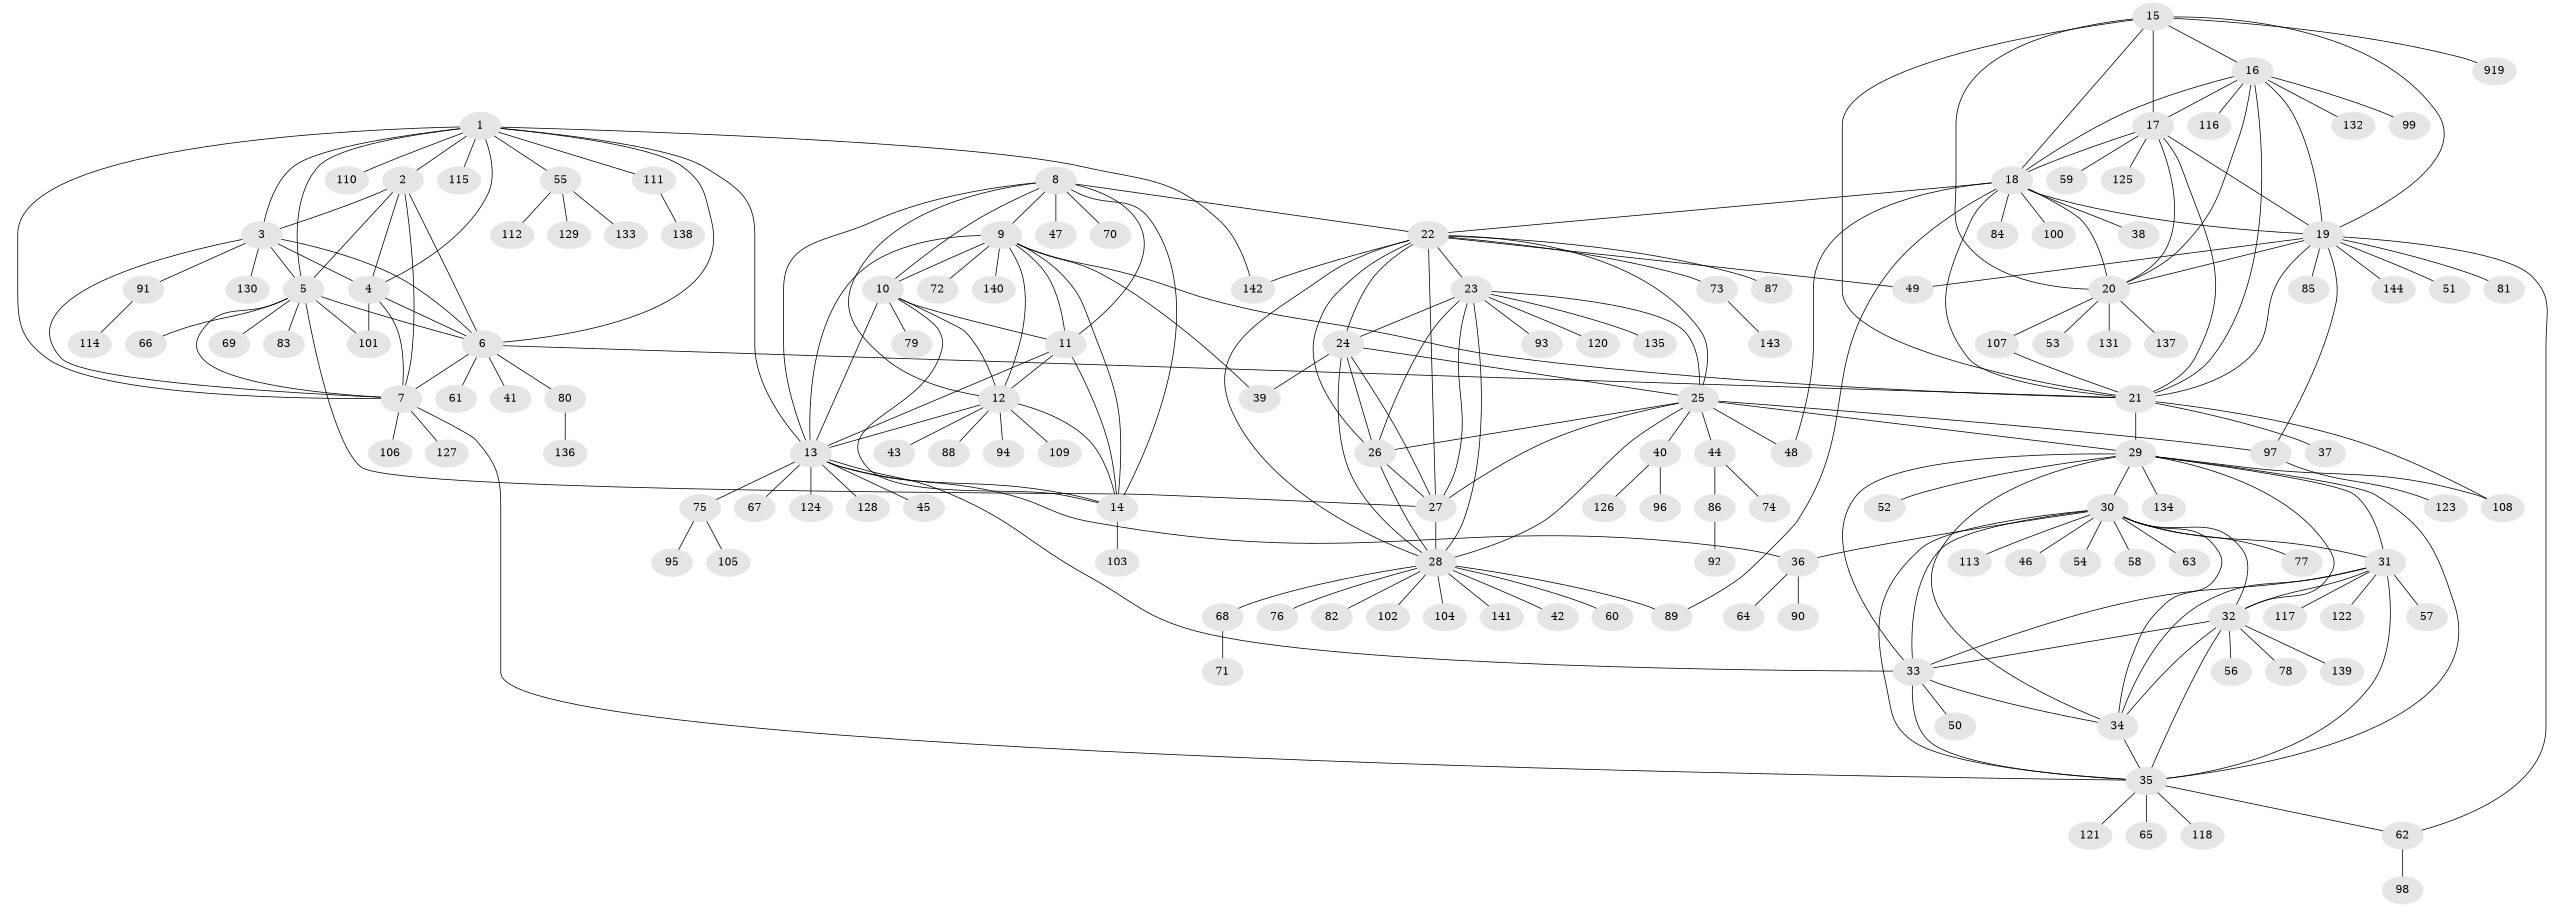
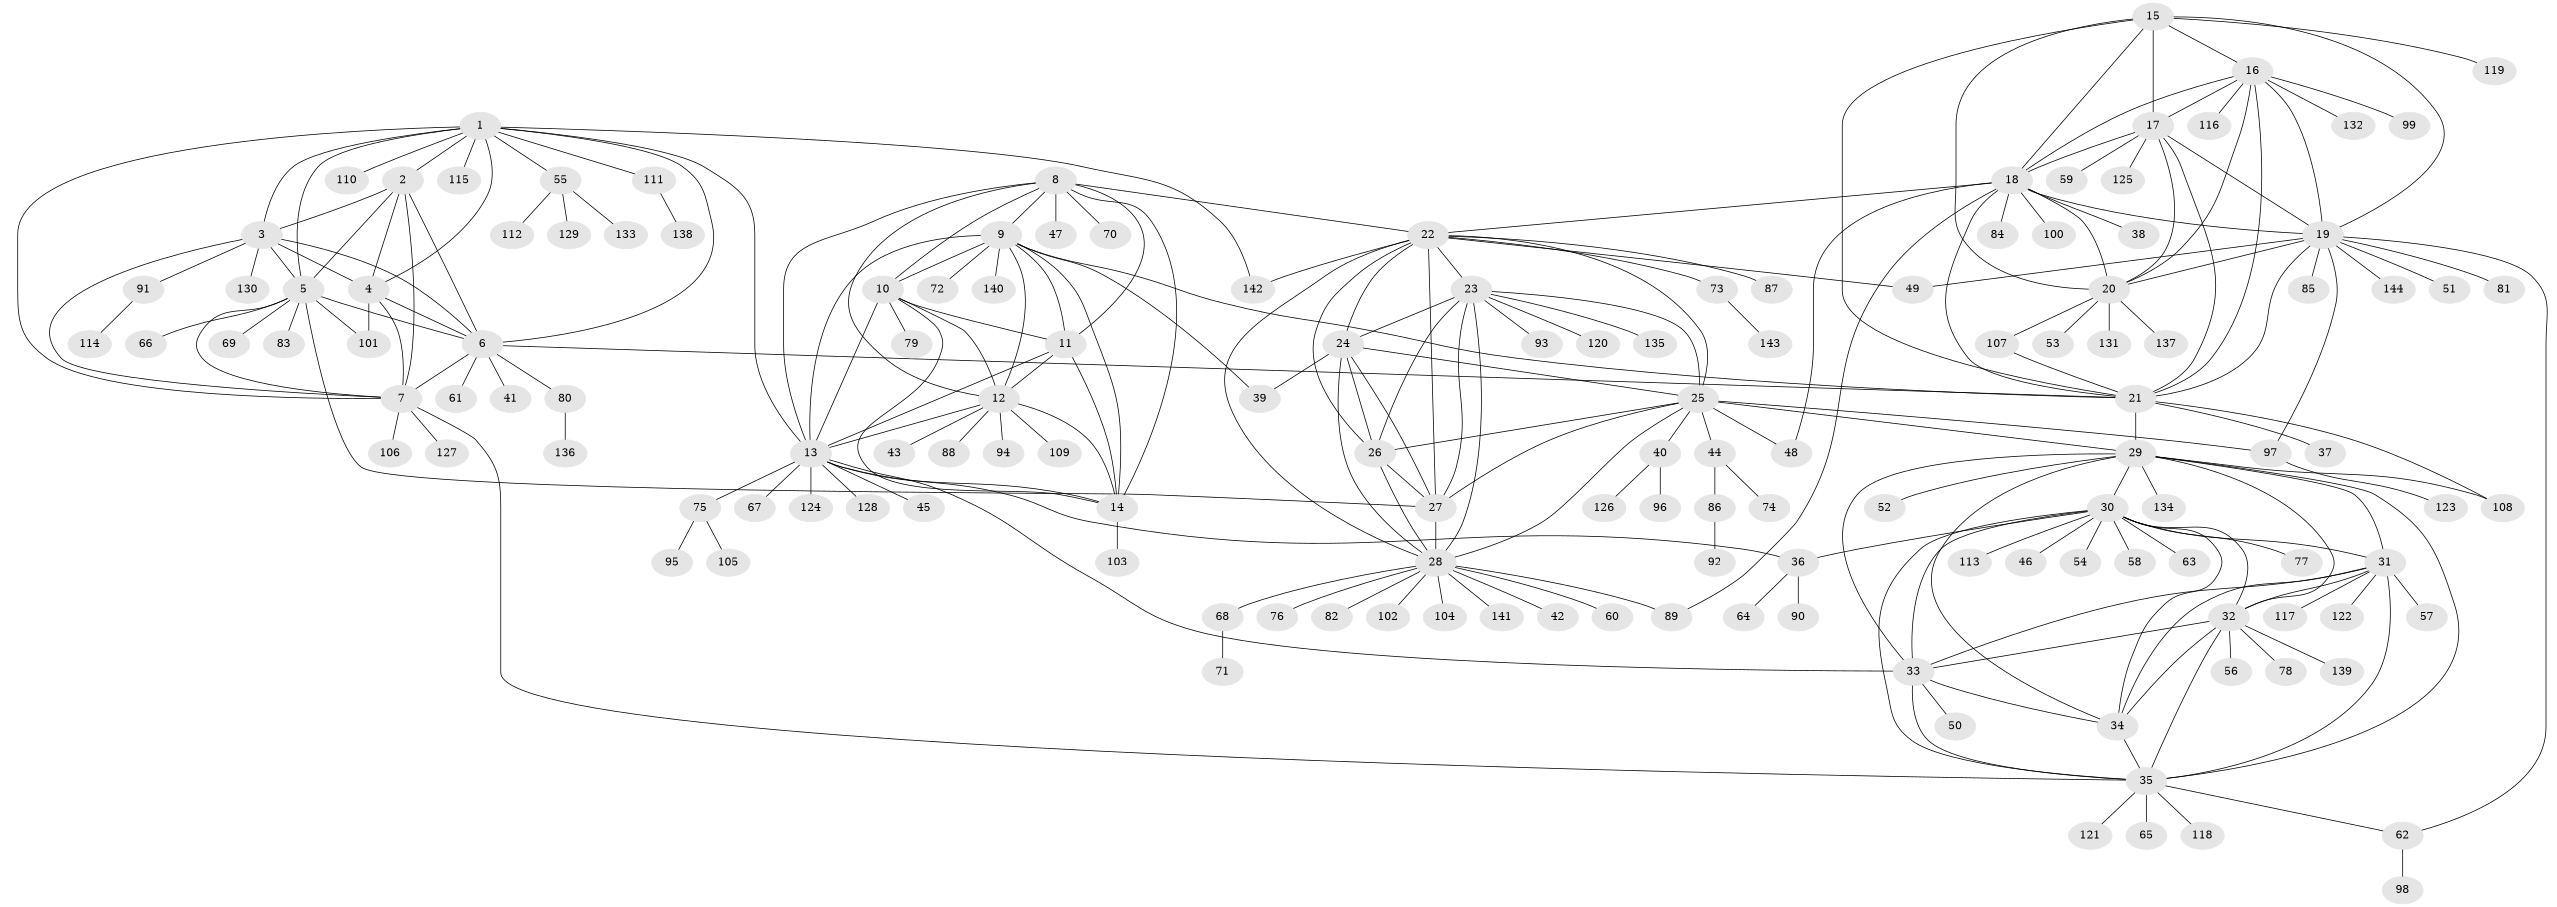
node "919": label "919" -> "119"
